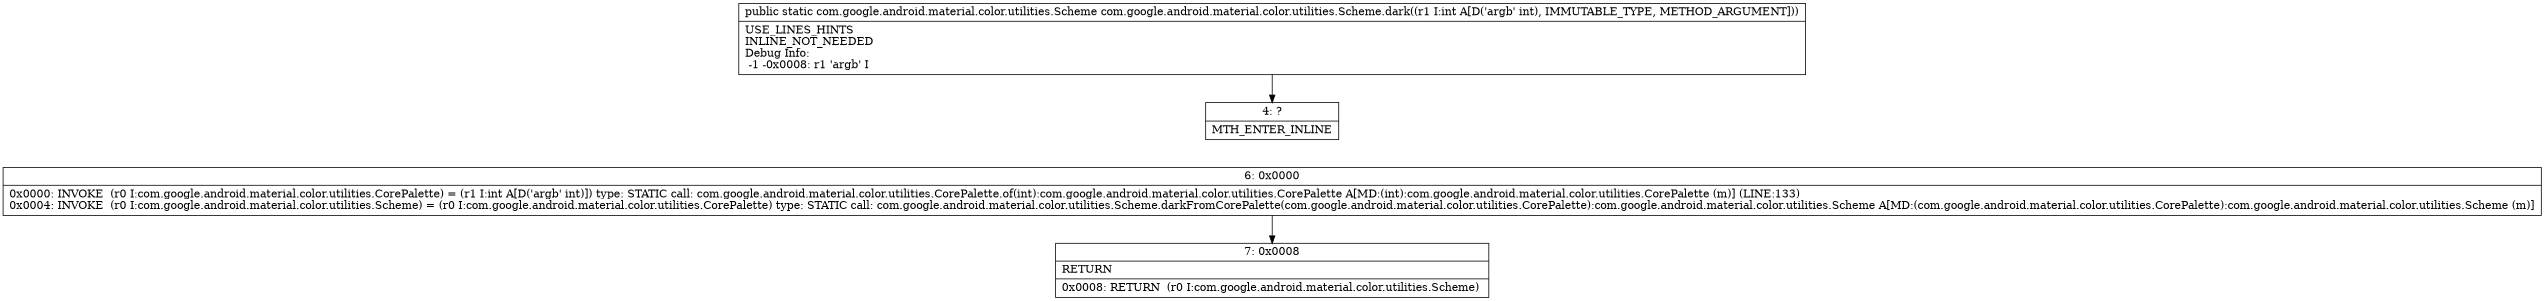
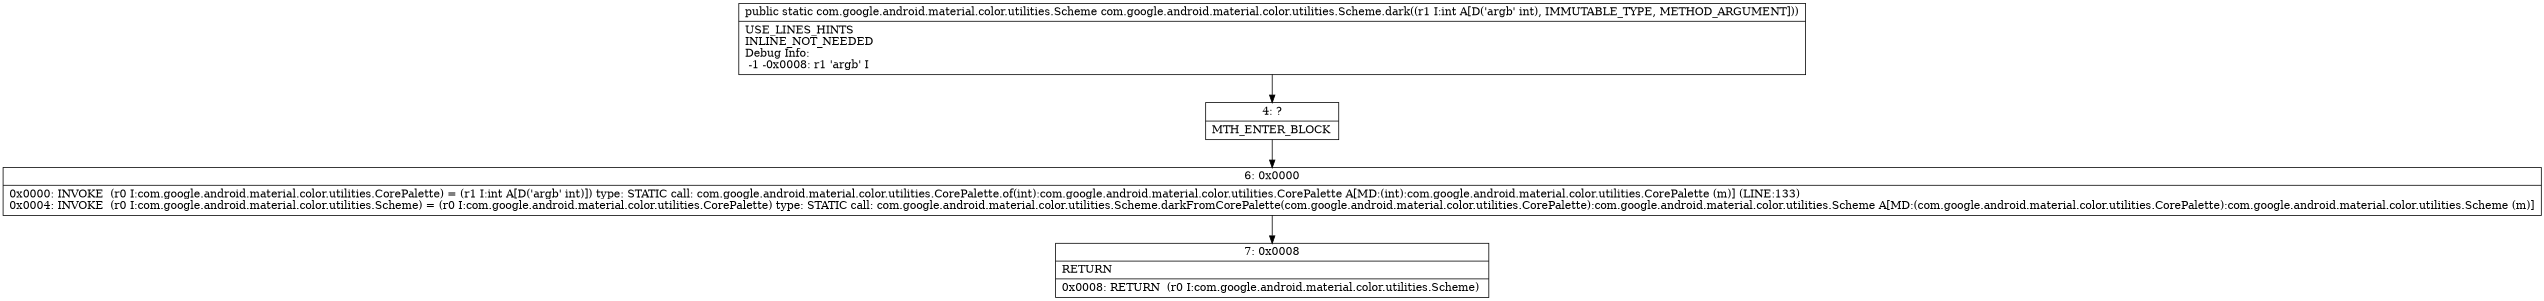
node "4: ?": text "MTH_ENTER_INLINE" -> "MTH_ENTER_BLOCK"
edge "4: ?" -> "6: 0x0000": added
